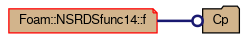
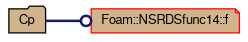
edge "Foam::NSRDSfunc14::f" -> "Cp": reversed
